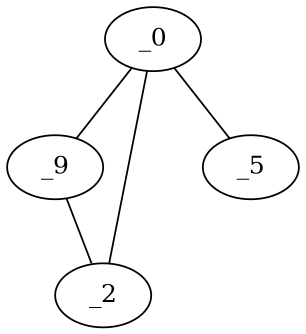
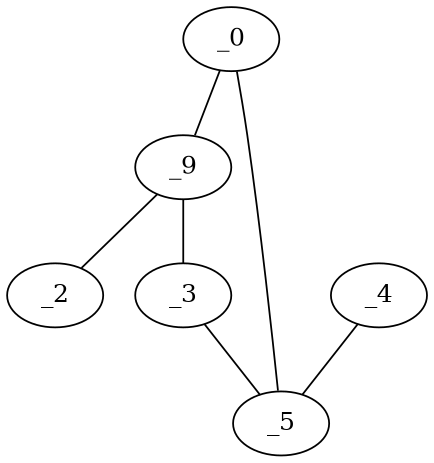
edge "_0" -- "_2": removed
node "_3": added
node "_4": added
